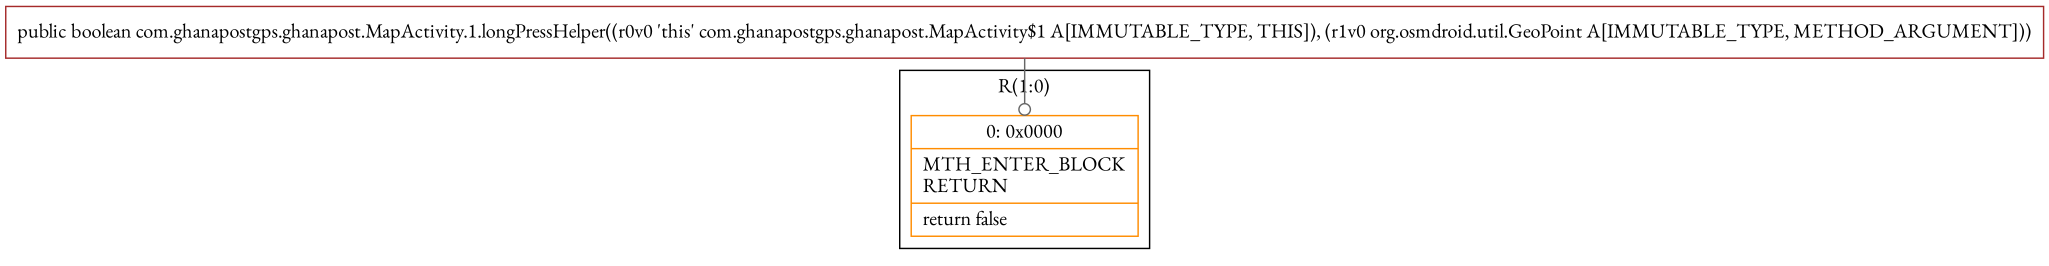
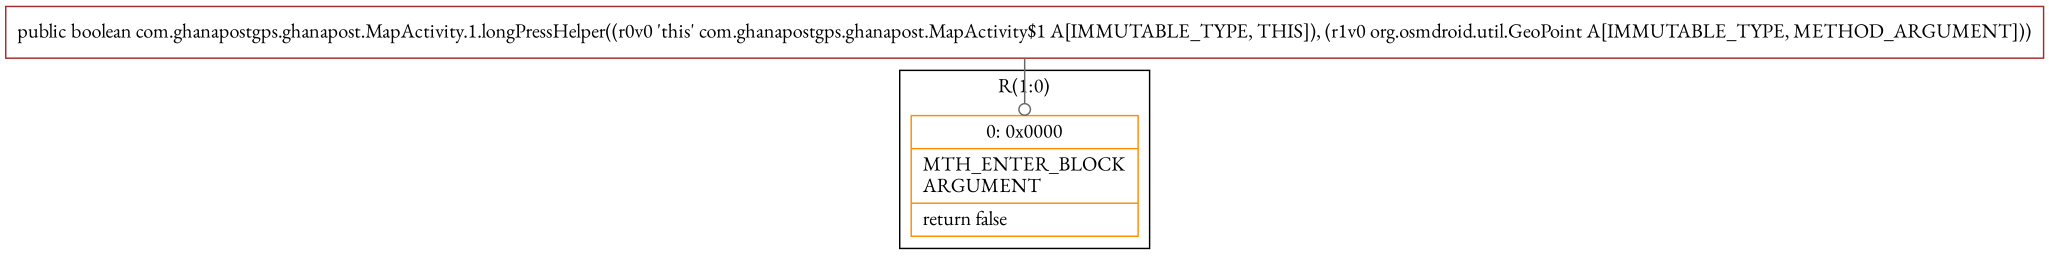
node "0: 0x0000": text "RETURN" -> "ARGUMENT"
